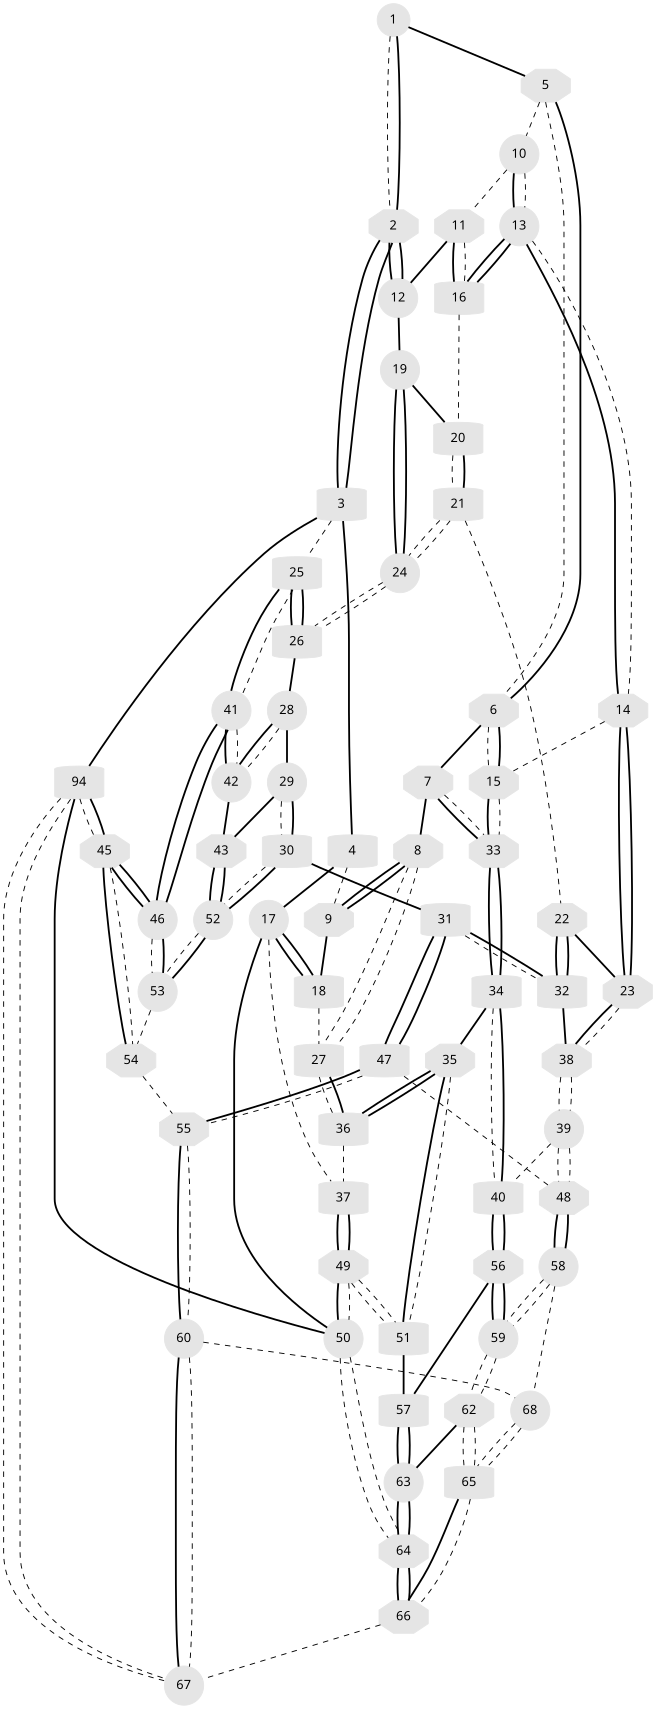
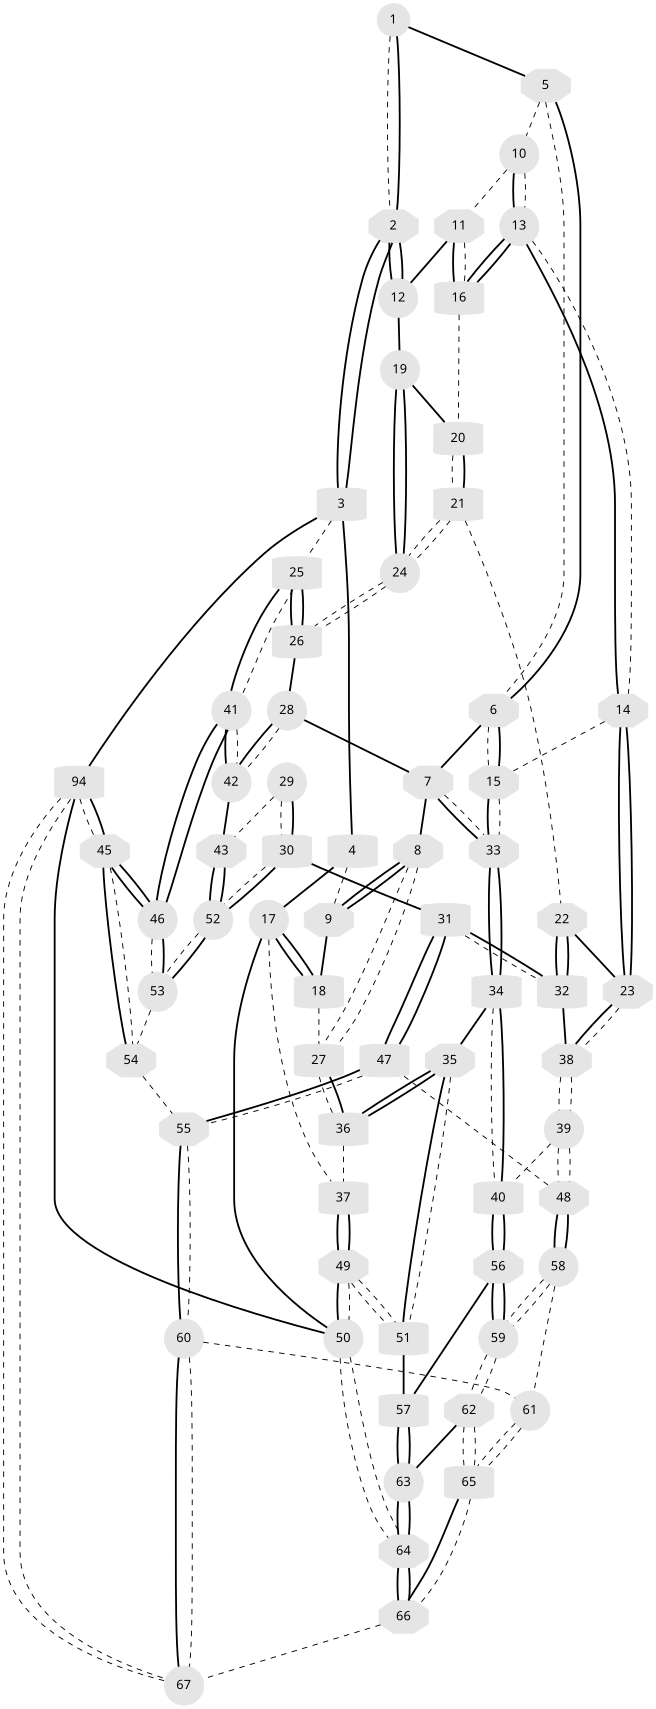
edge "28" -- "29": now "28" -- "7"
edge "29" -- "43": style bold -> dashed
node "68": label "68" -> "61"
